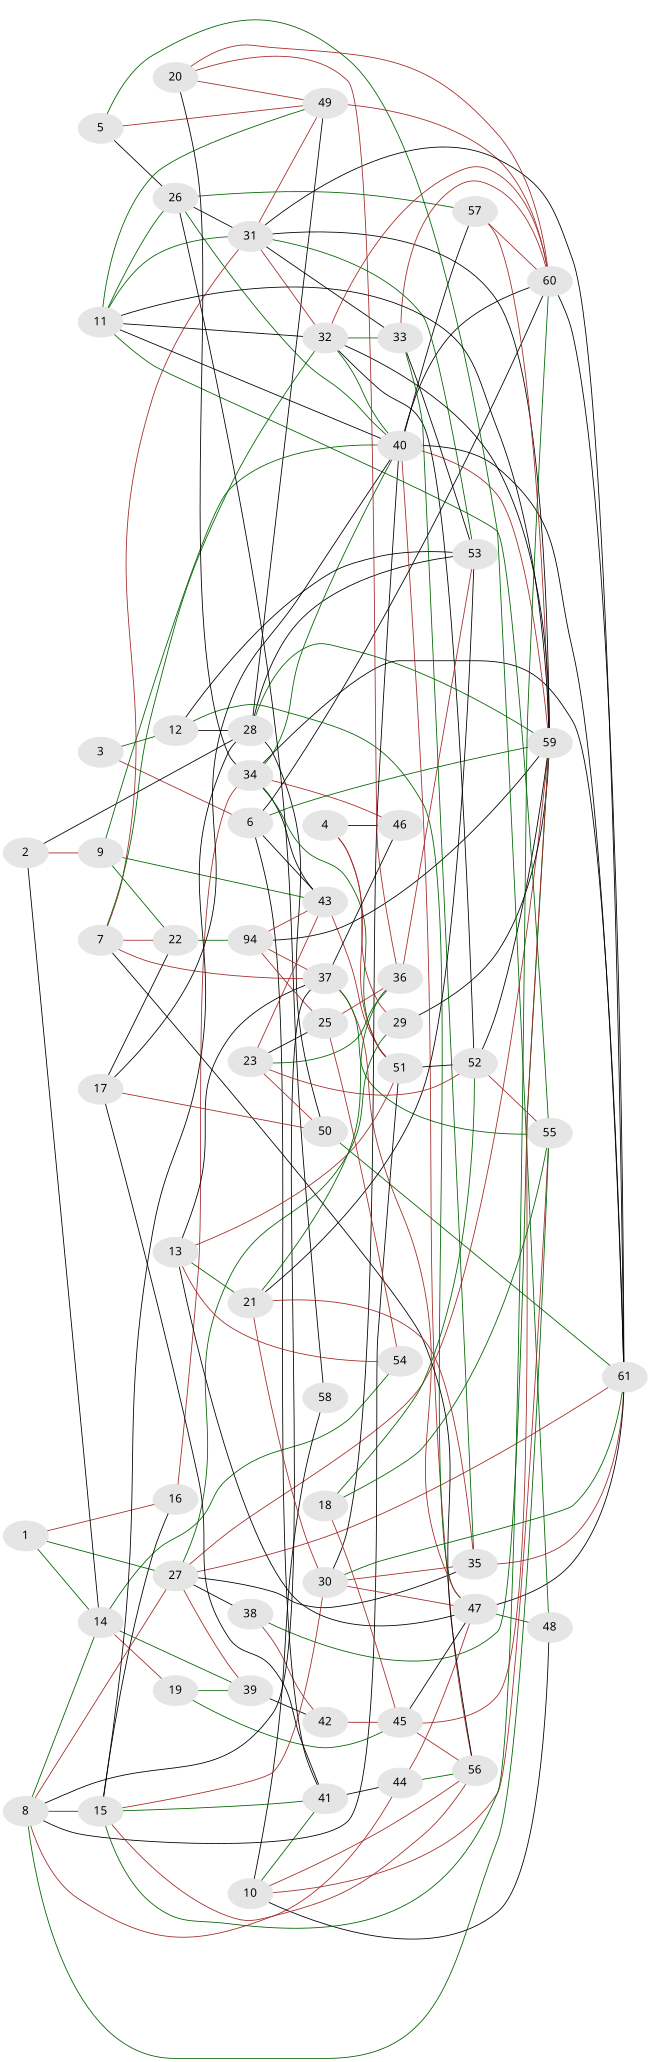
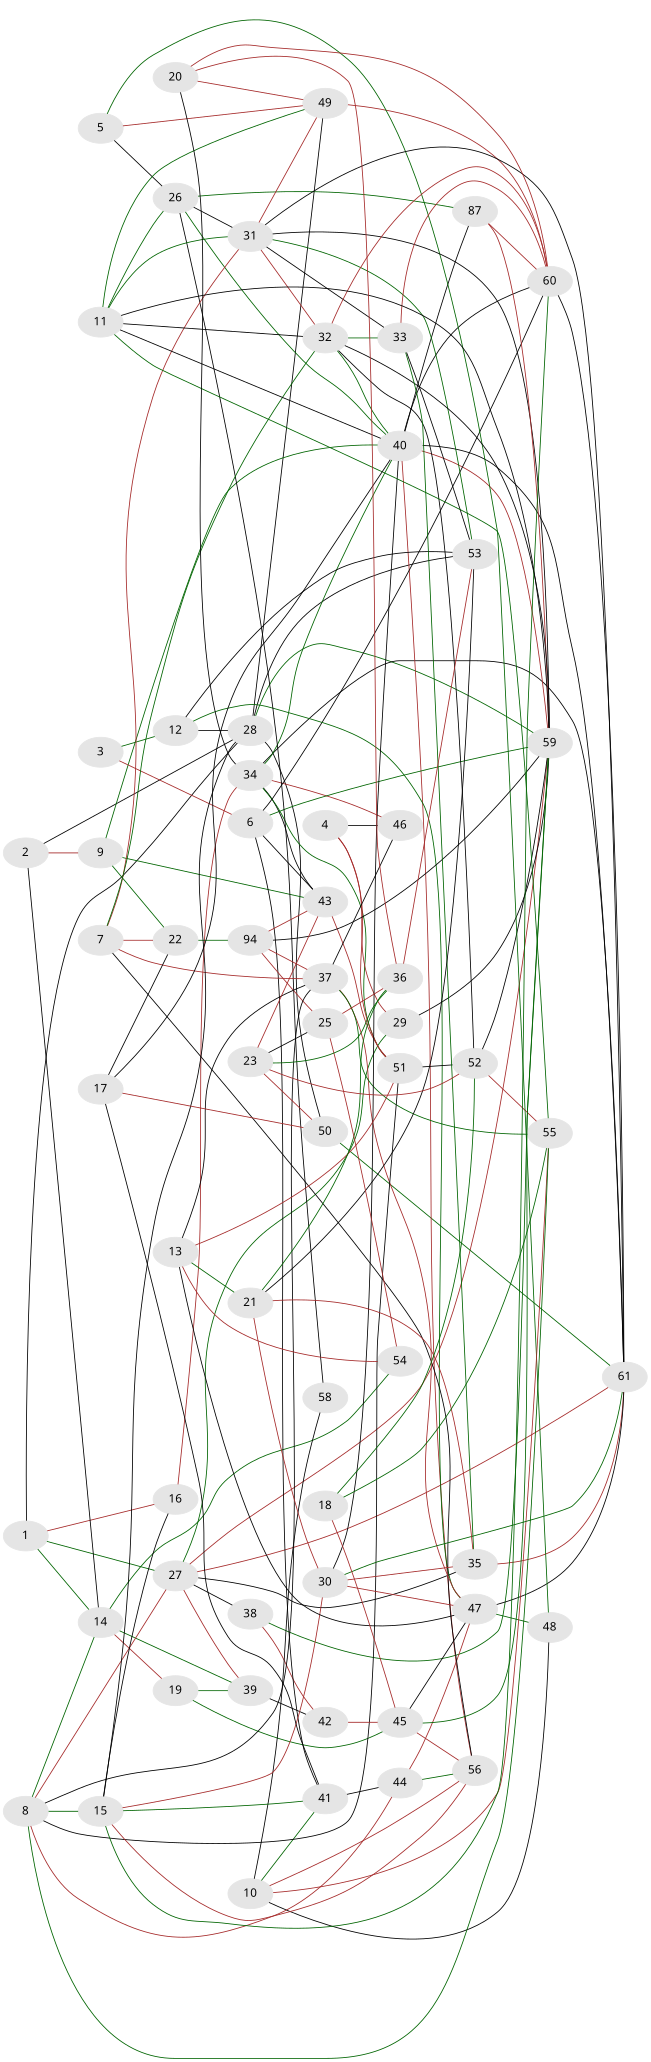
node "57": label "57" -> "87"
edge "28" -- "1": added
edge "59" -- "45": color brown -> darkgreen
